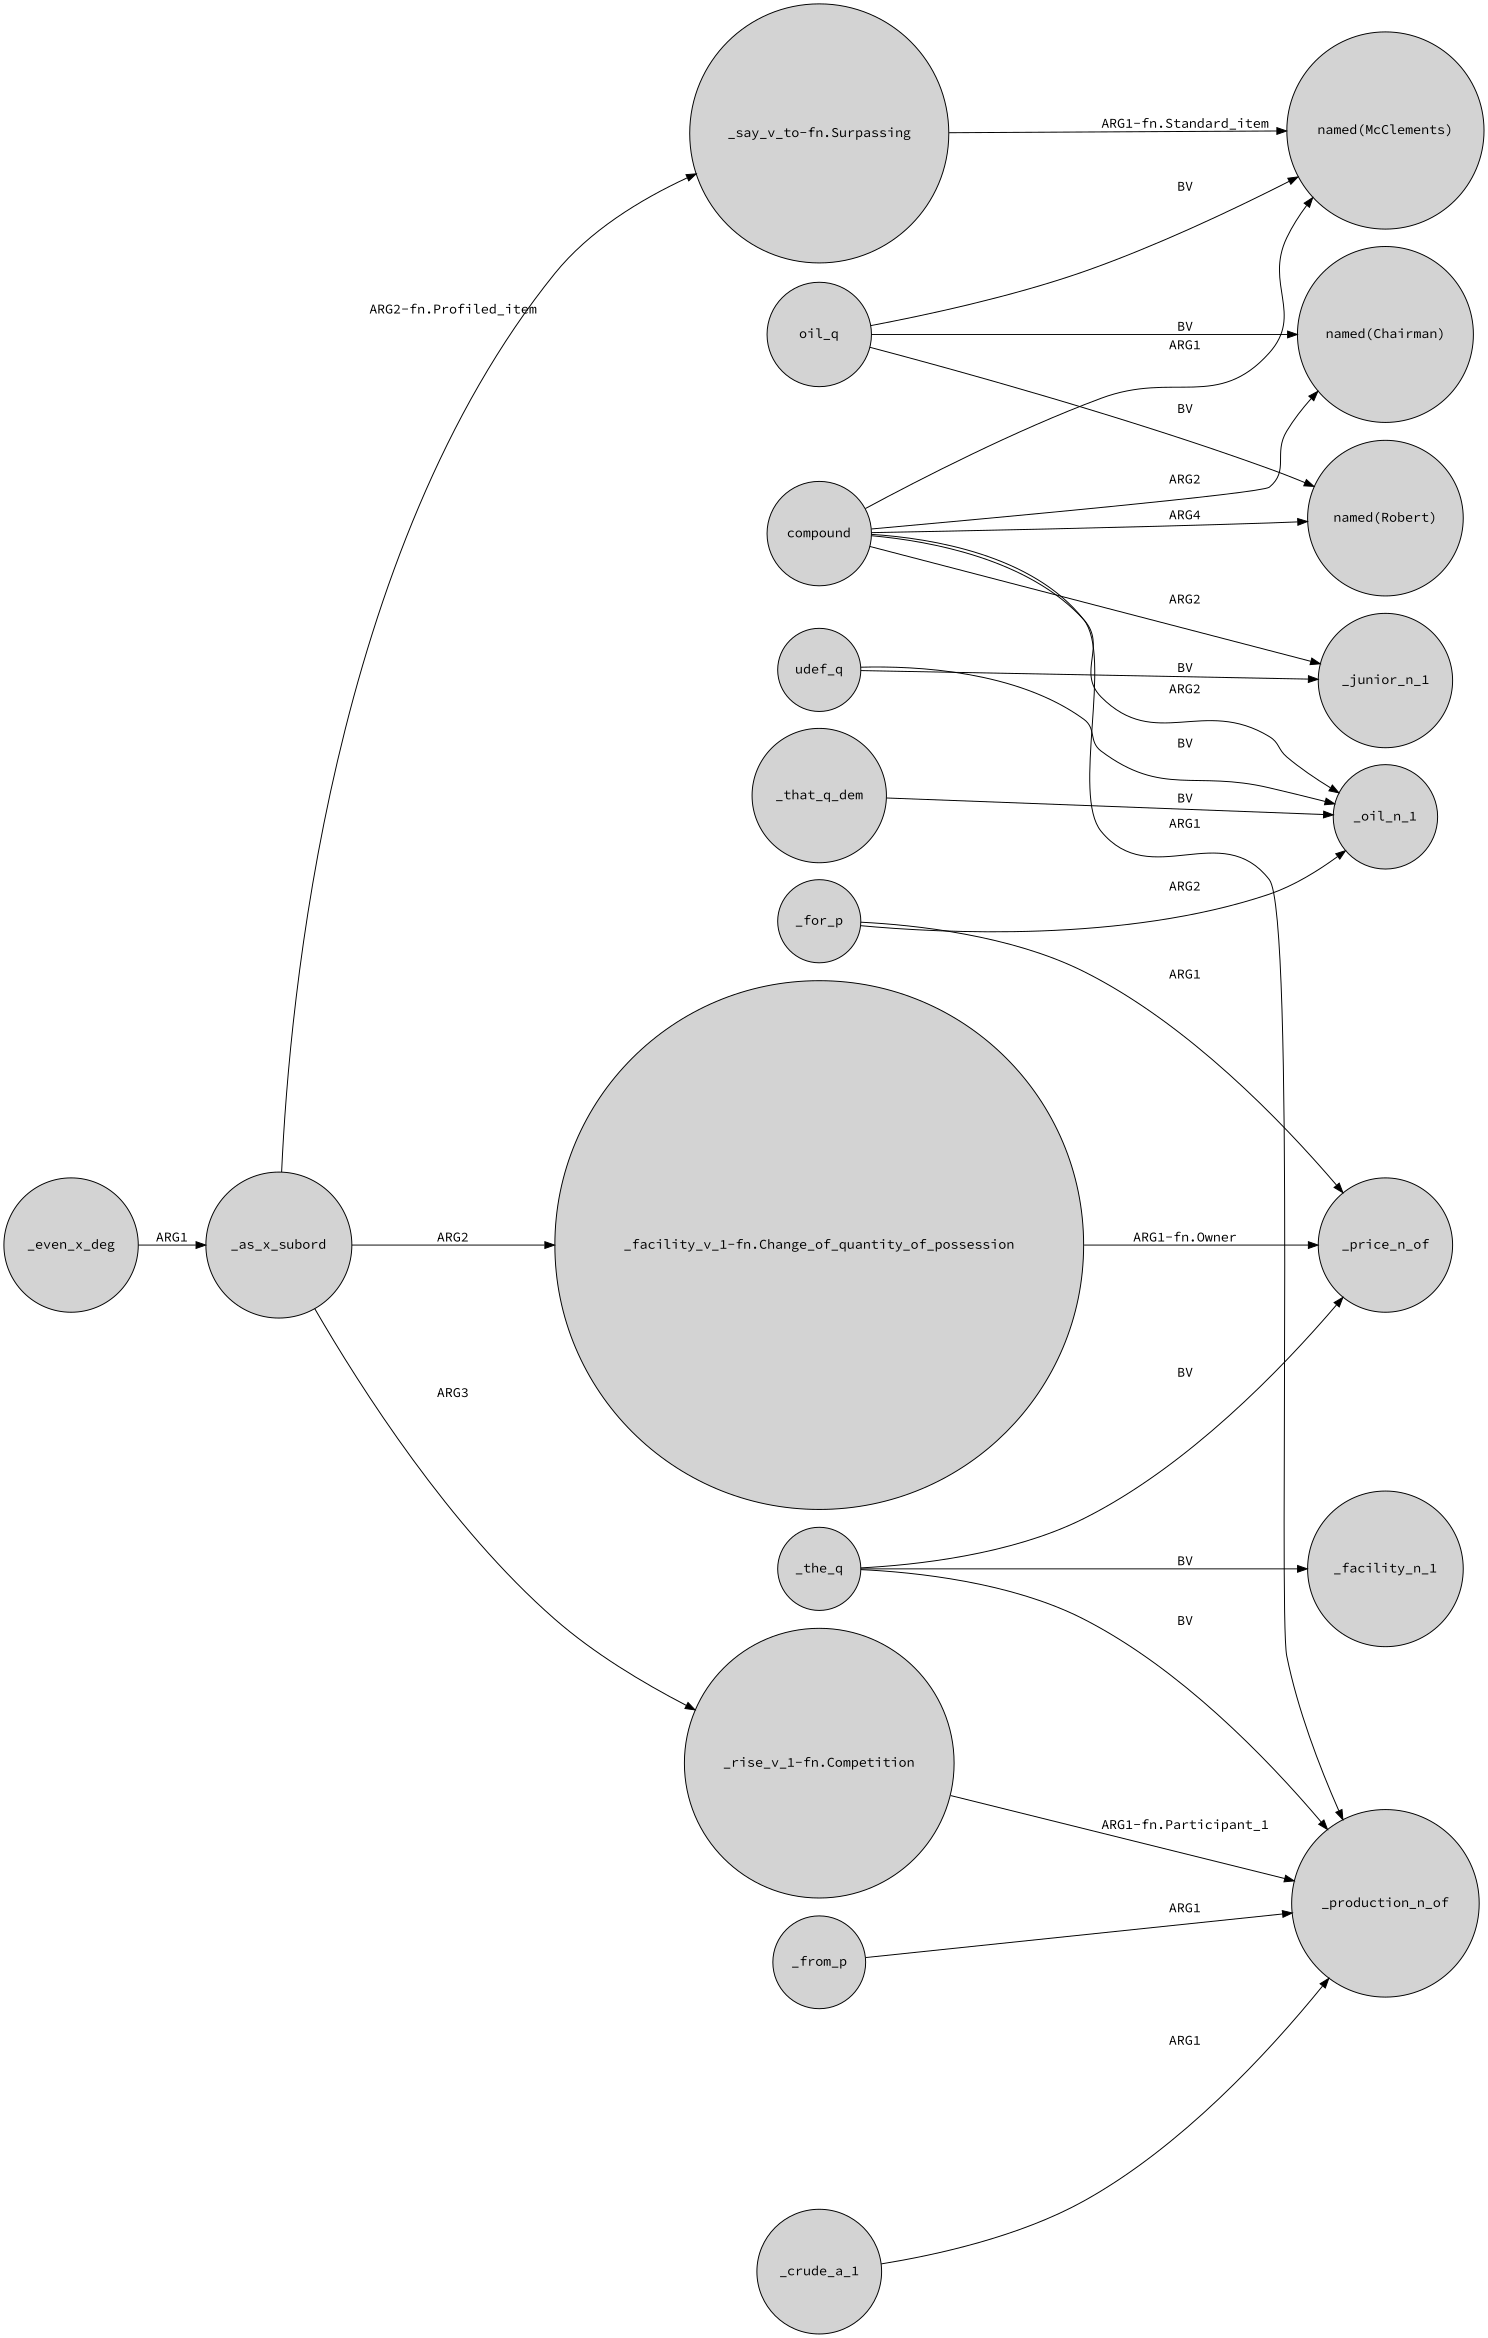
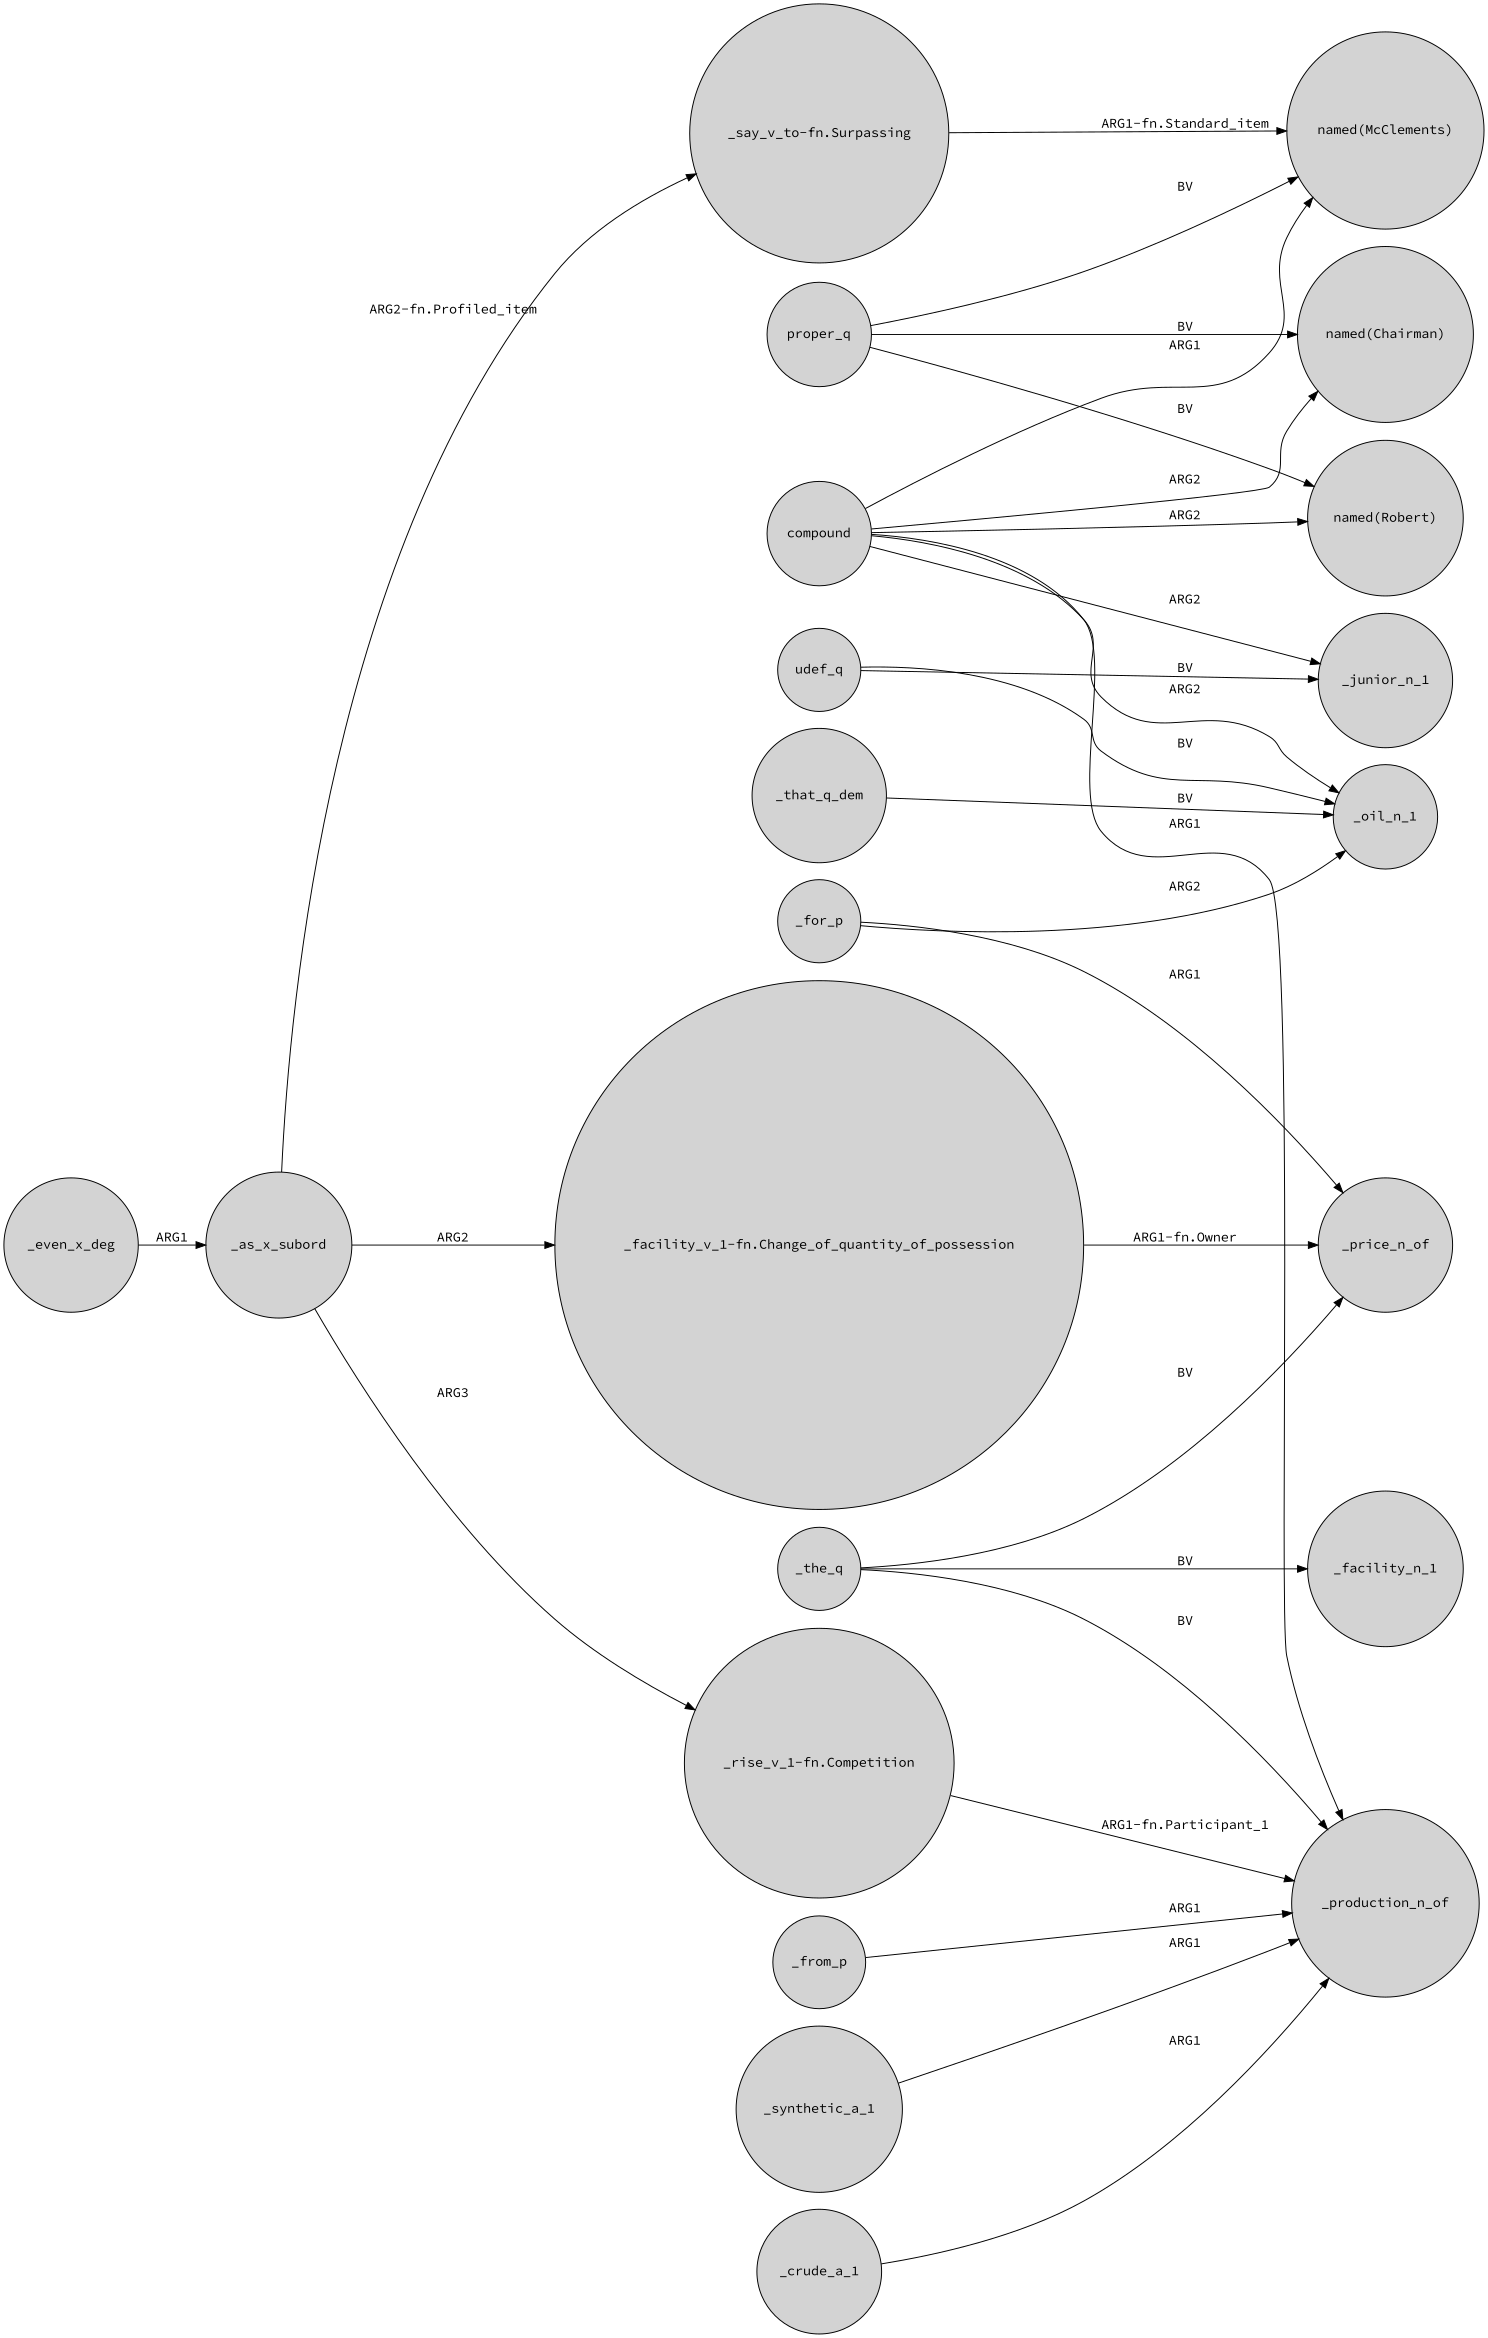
node "oil_q": label "oil_q" -> "proper_q"
edge "compound" -> "named(Robert)": label "ARG4" -> "ARG2"
node "_synthetic_a_1": added
